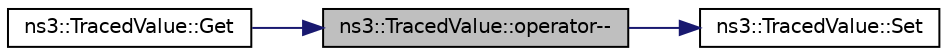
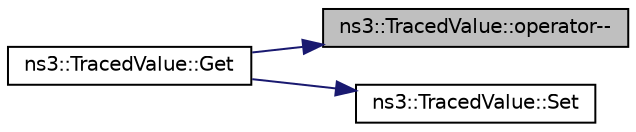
edge "ns3::TracedValue::operator--" -> "ns3::TracedValue::Set": now "ns3::TracedValue::Get" -> "ns3::TracedValue::Set"
